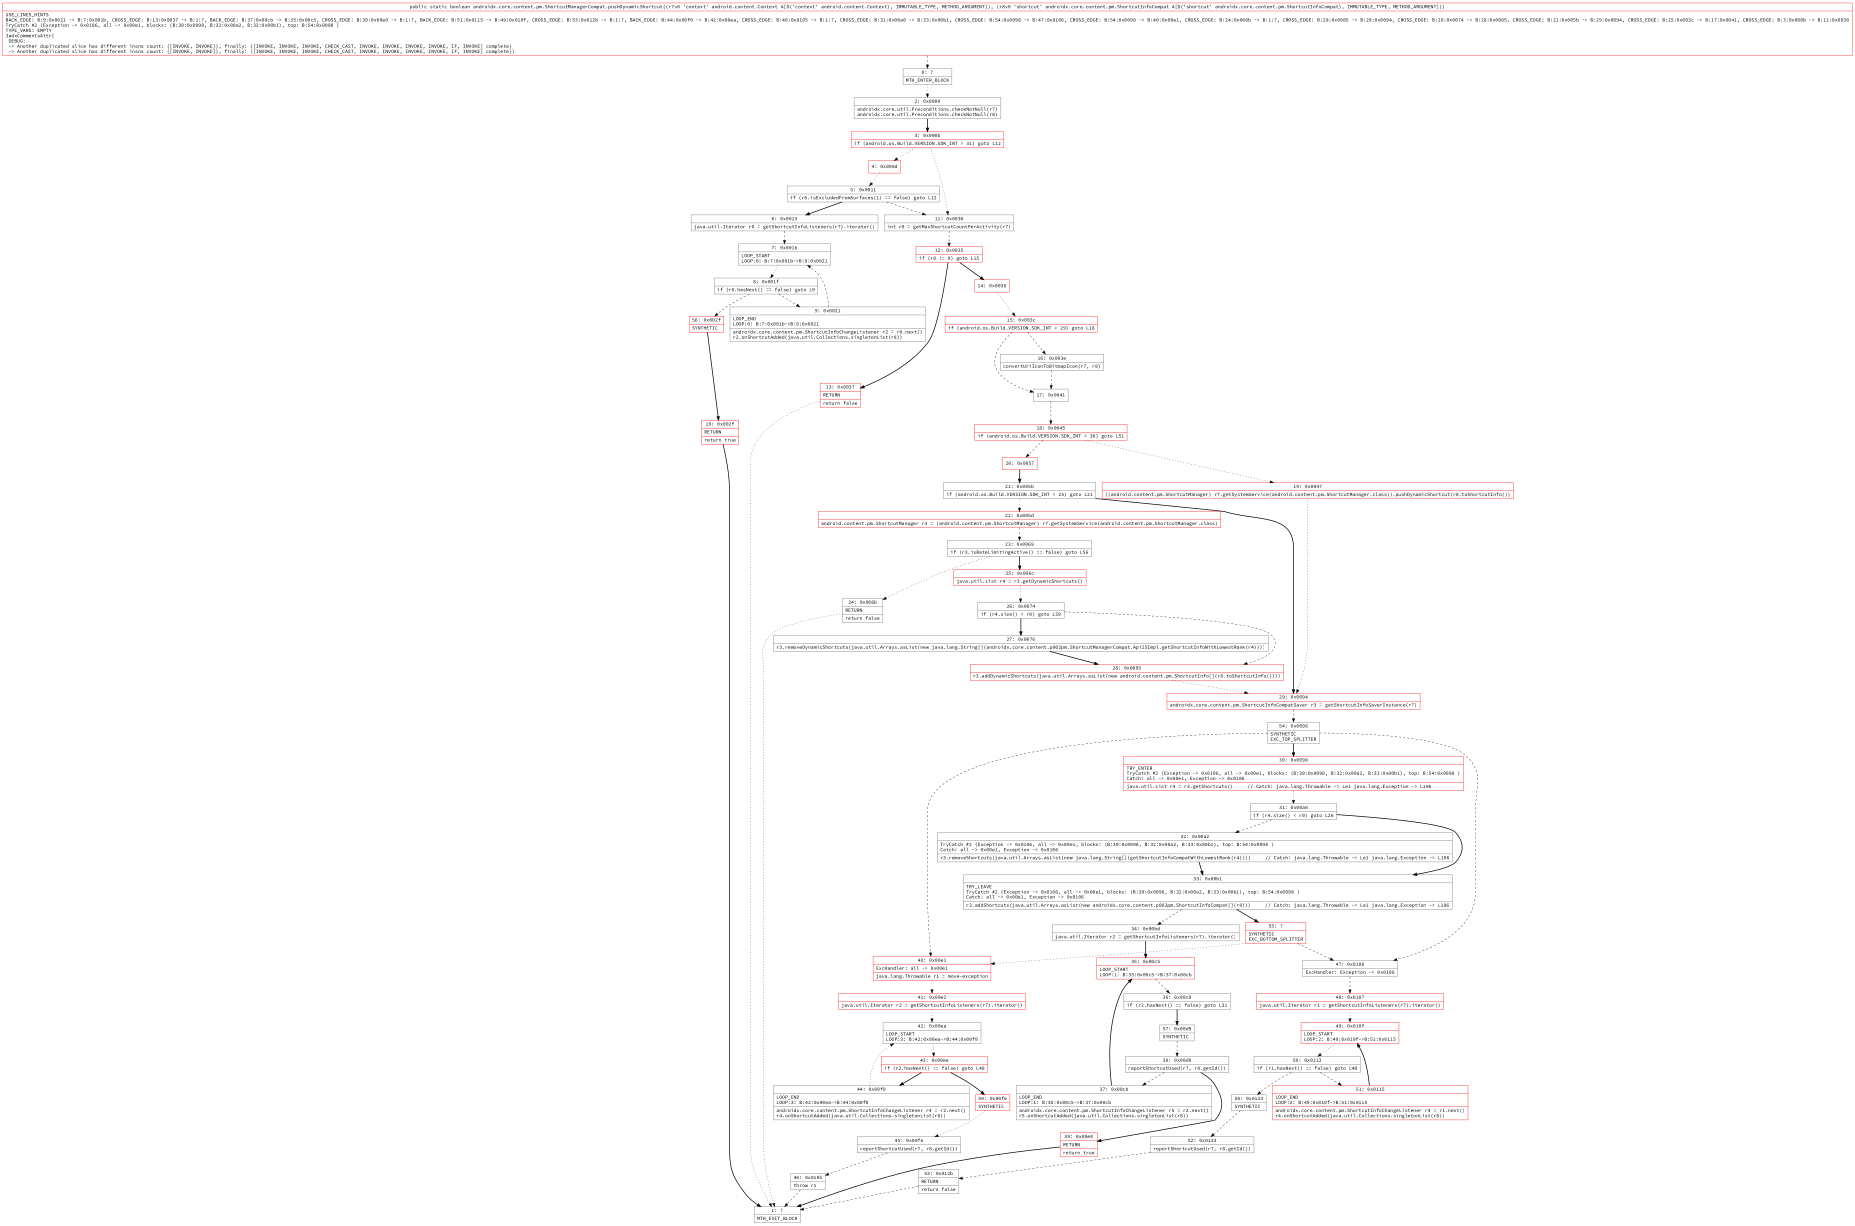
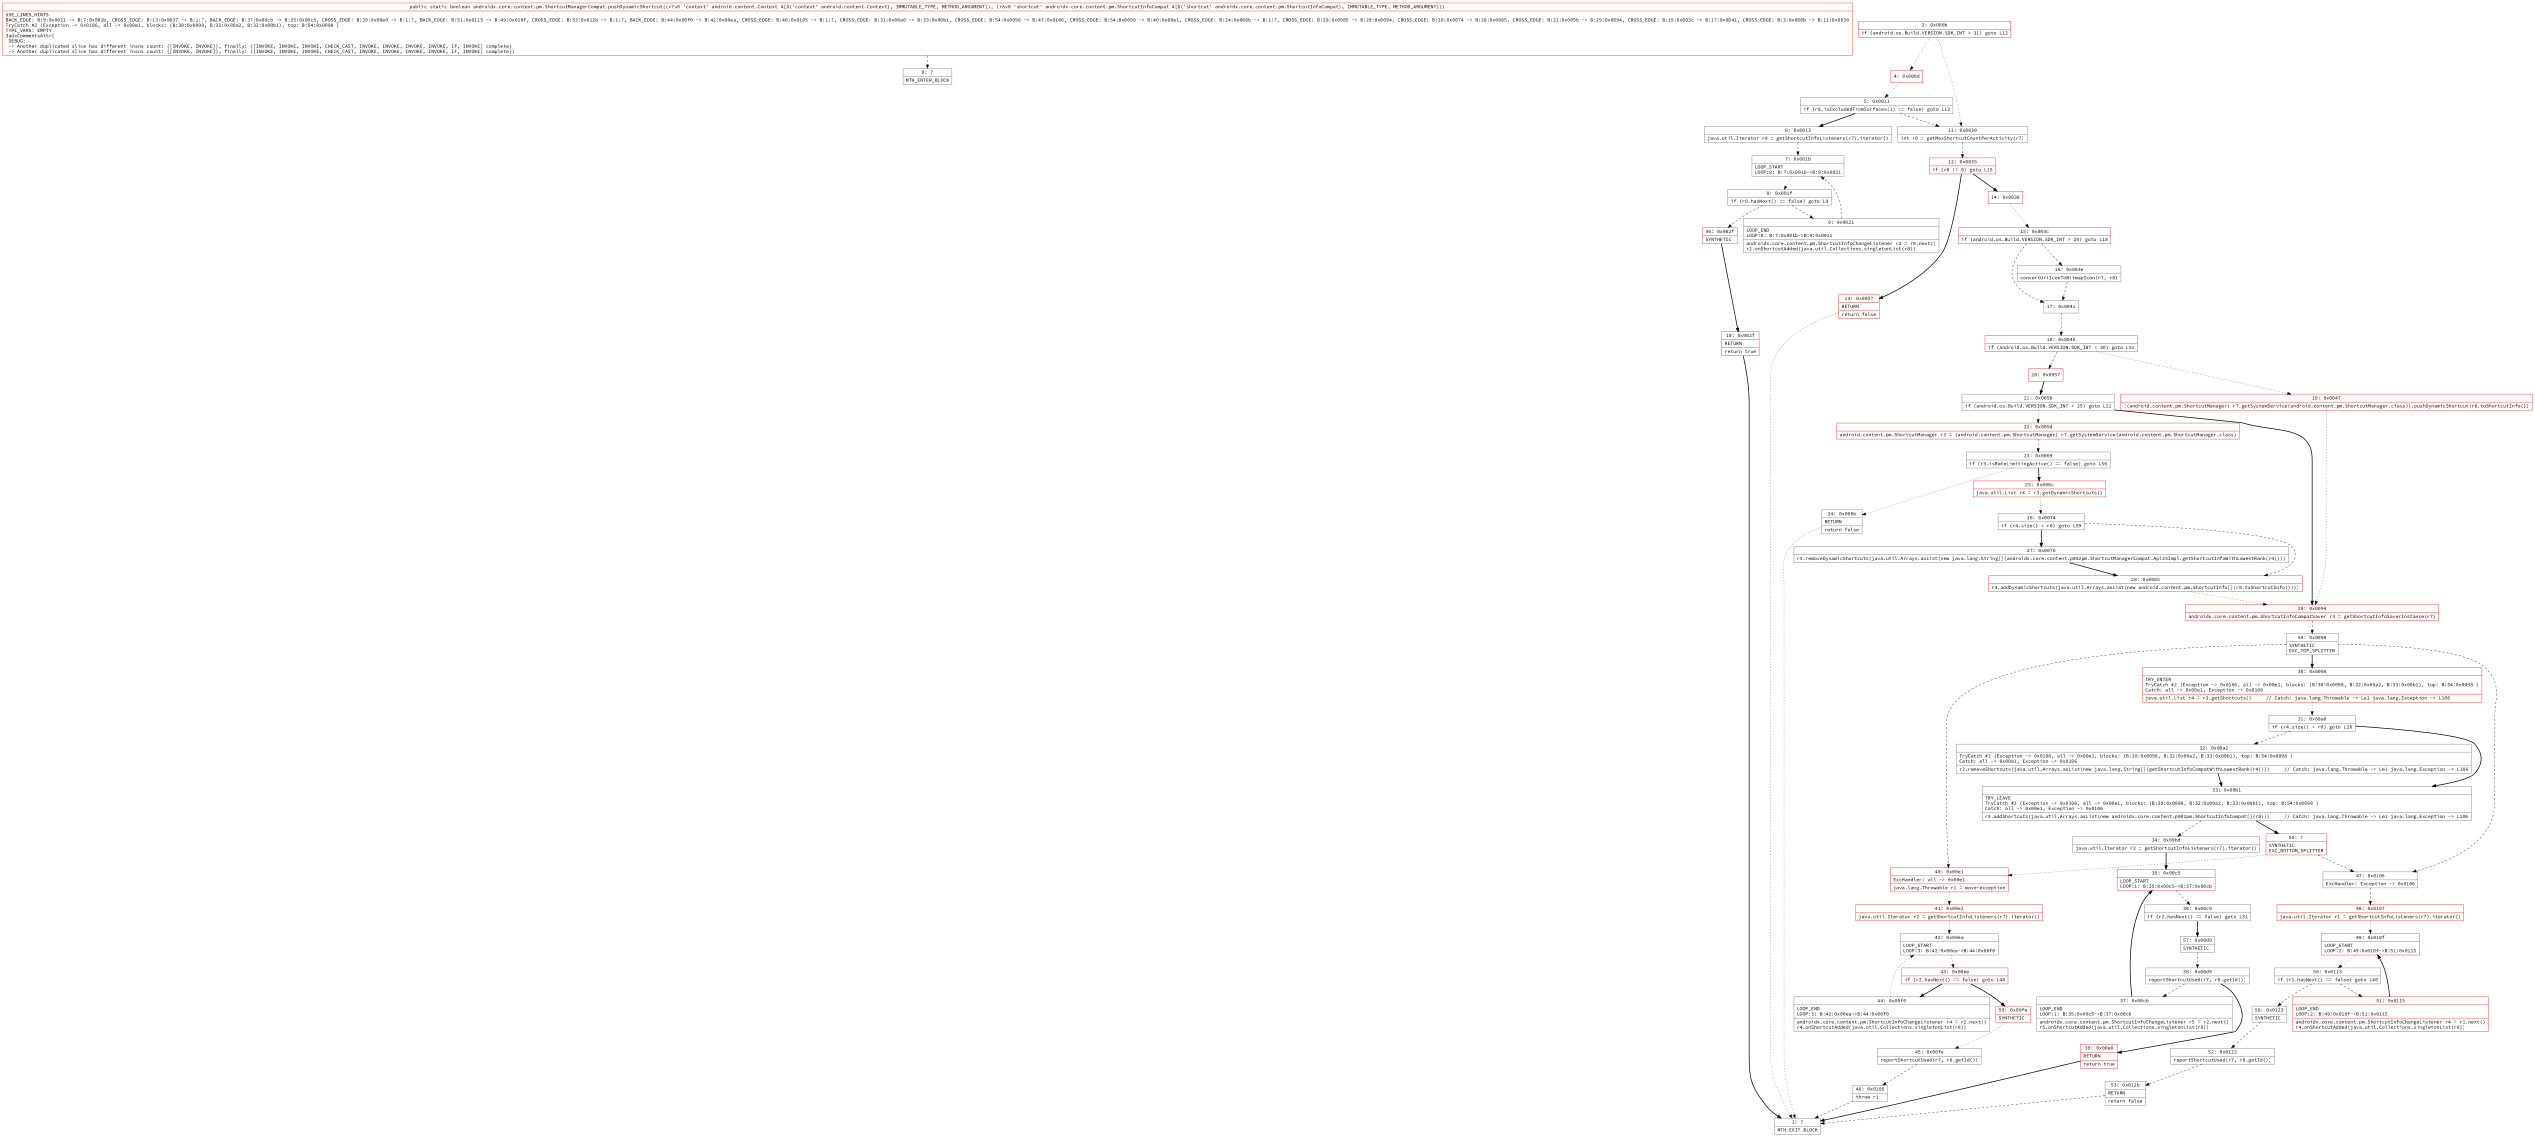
node "2: 0x0000": removed
